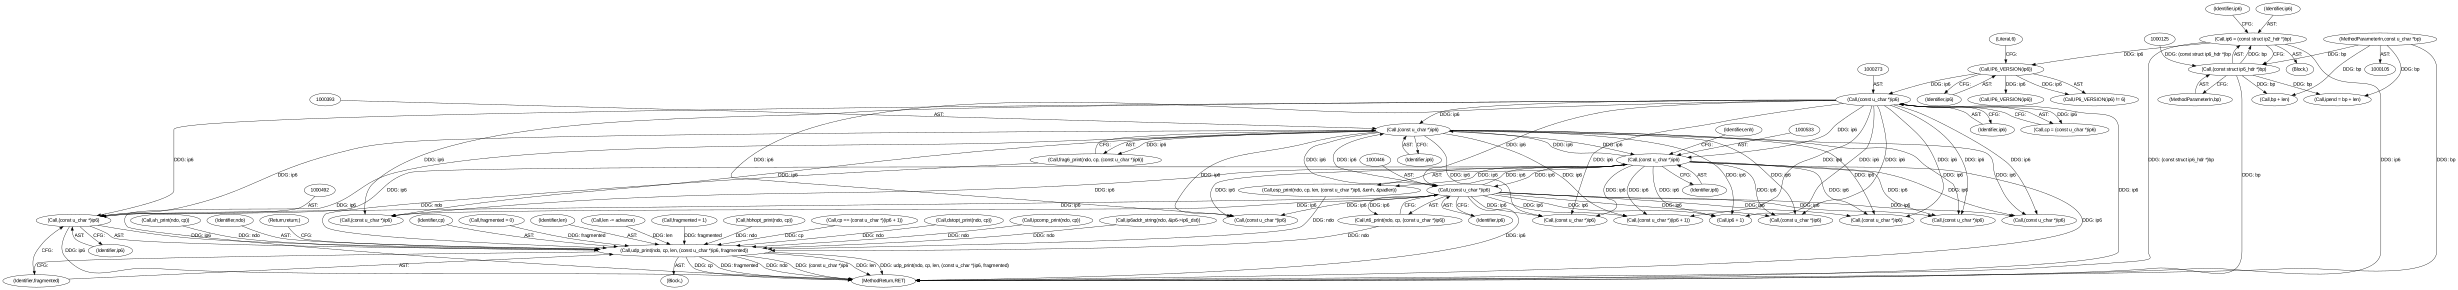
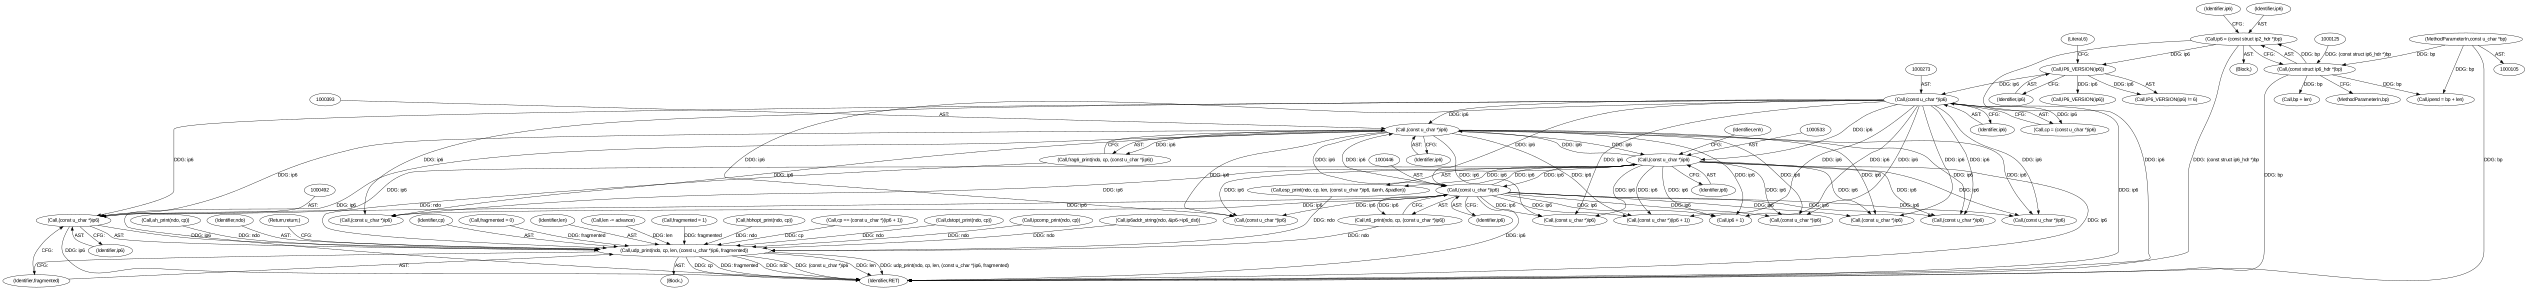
edge "(MethodParameterIn,const u_char *bp)" -> "(Call,bp + len)": removed, label "DDG: bp"
edge "(MethodParameterIn,bp)" -> "(Call,(const struct ip6_hdr *)bp)": removed, label "AST:"
node "(MethodReturn,RET)": label "(MethodReturn,RET)" -> "(Identifier,RET)"
